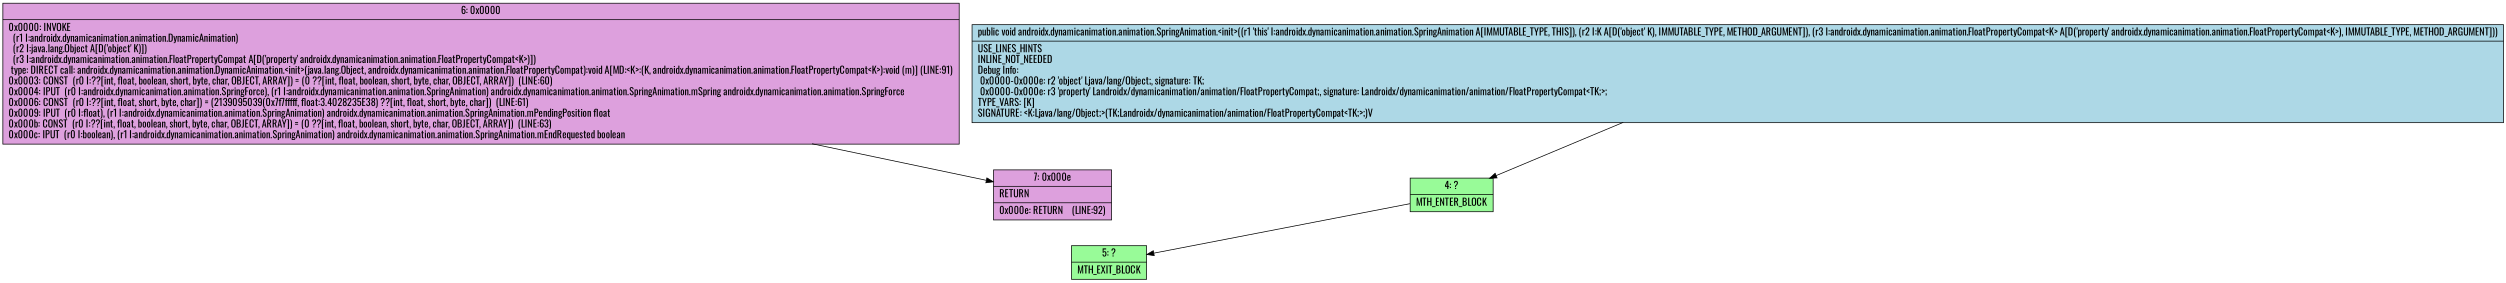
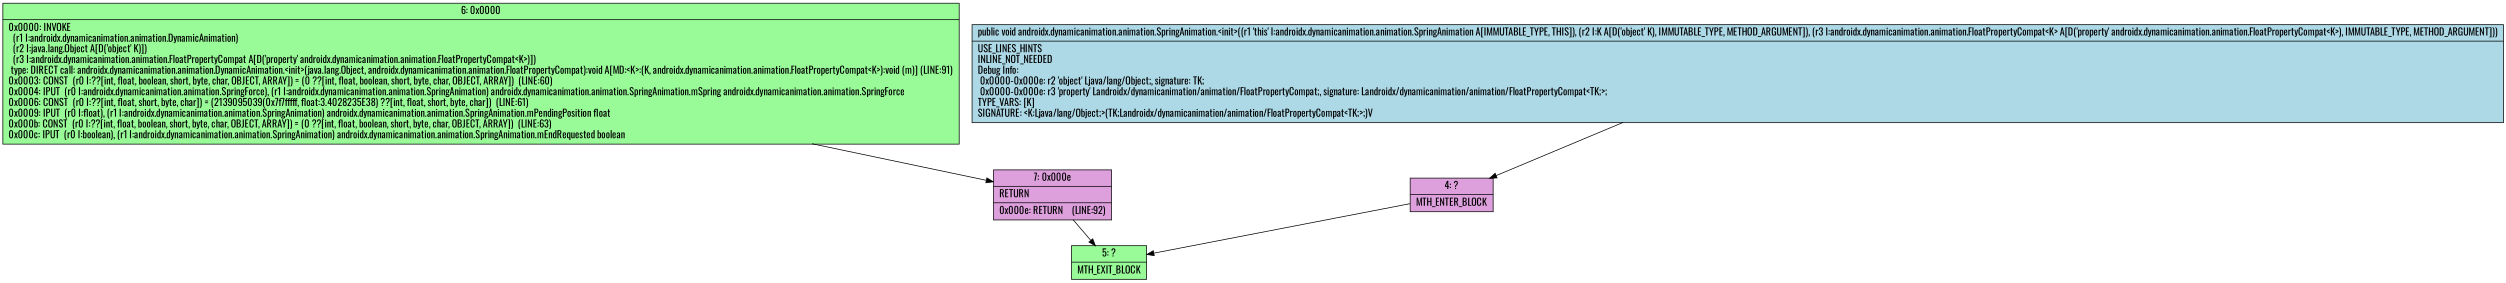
node "6: 0x0000": fillcolor plum -> palegreen
node "4: ?": fillcolor palegreen -> plum
edge "7: 0x000e" -> "5: ?": added
